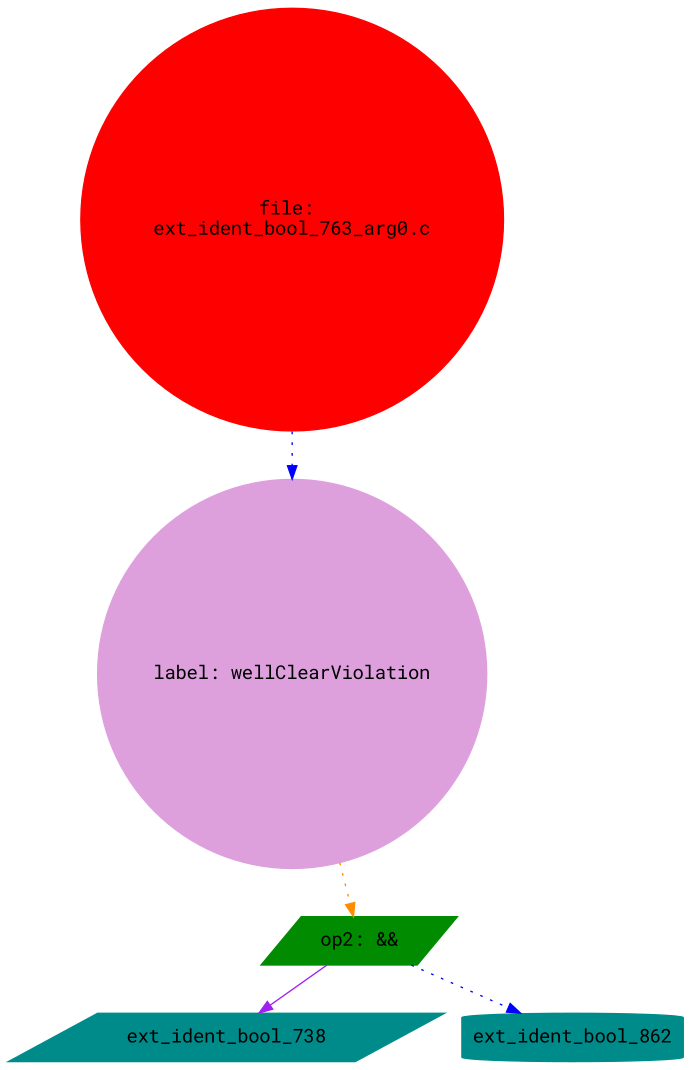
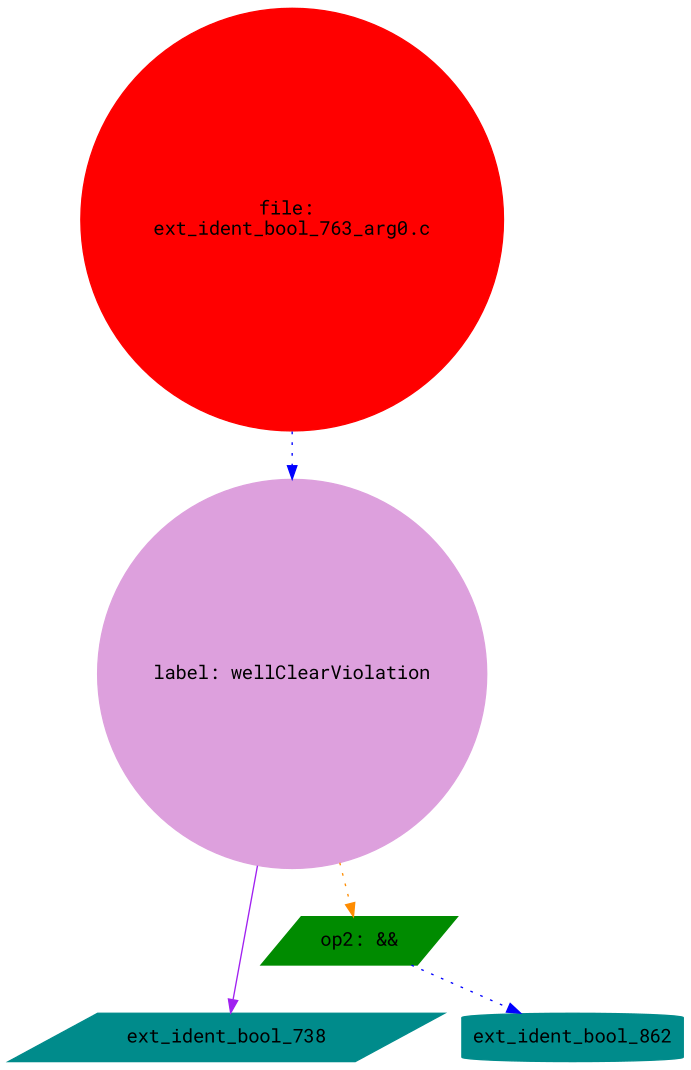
edge "op2: &&" -> "ext_ident_bool_738": now "label: wellClearViolation" -> "ext_ident_bool_738"
